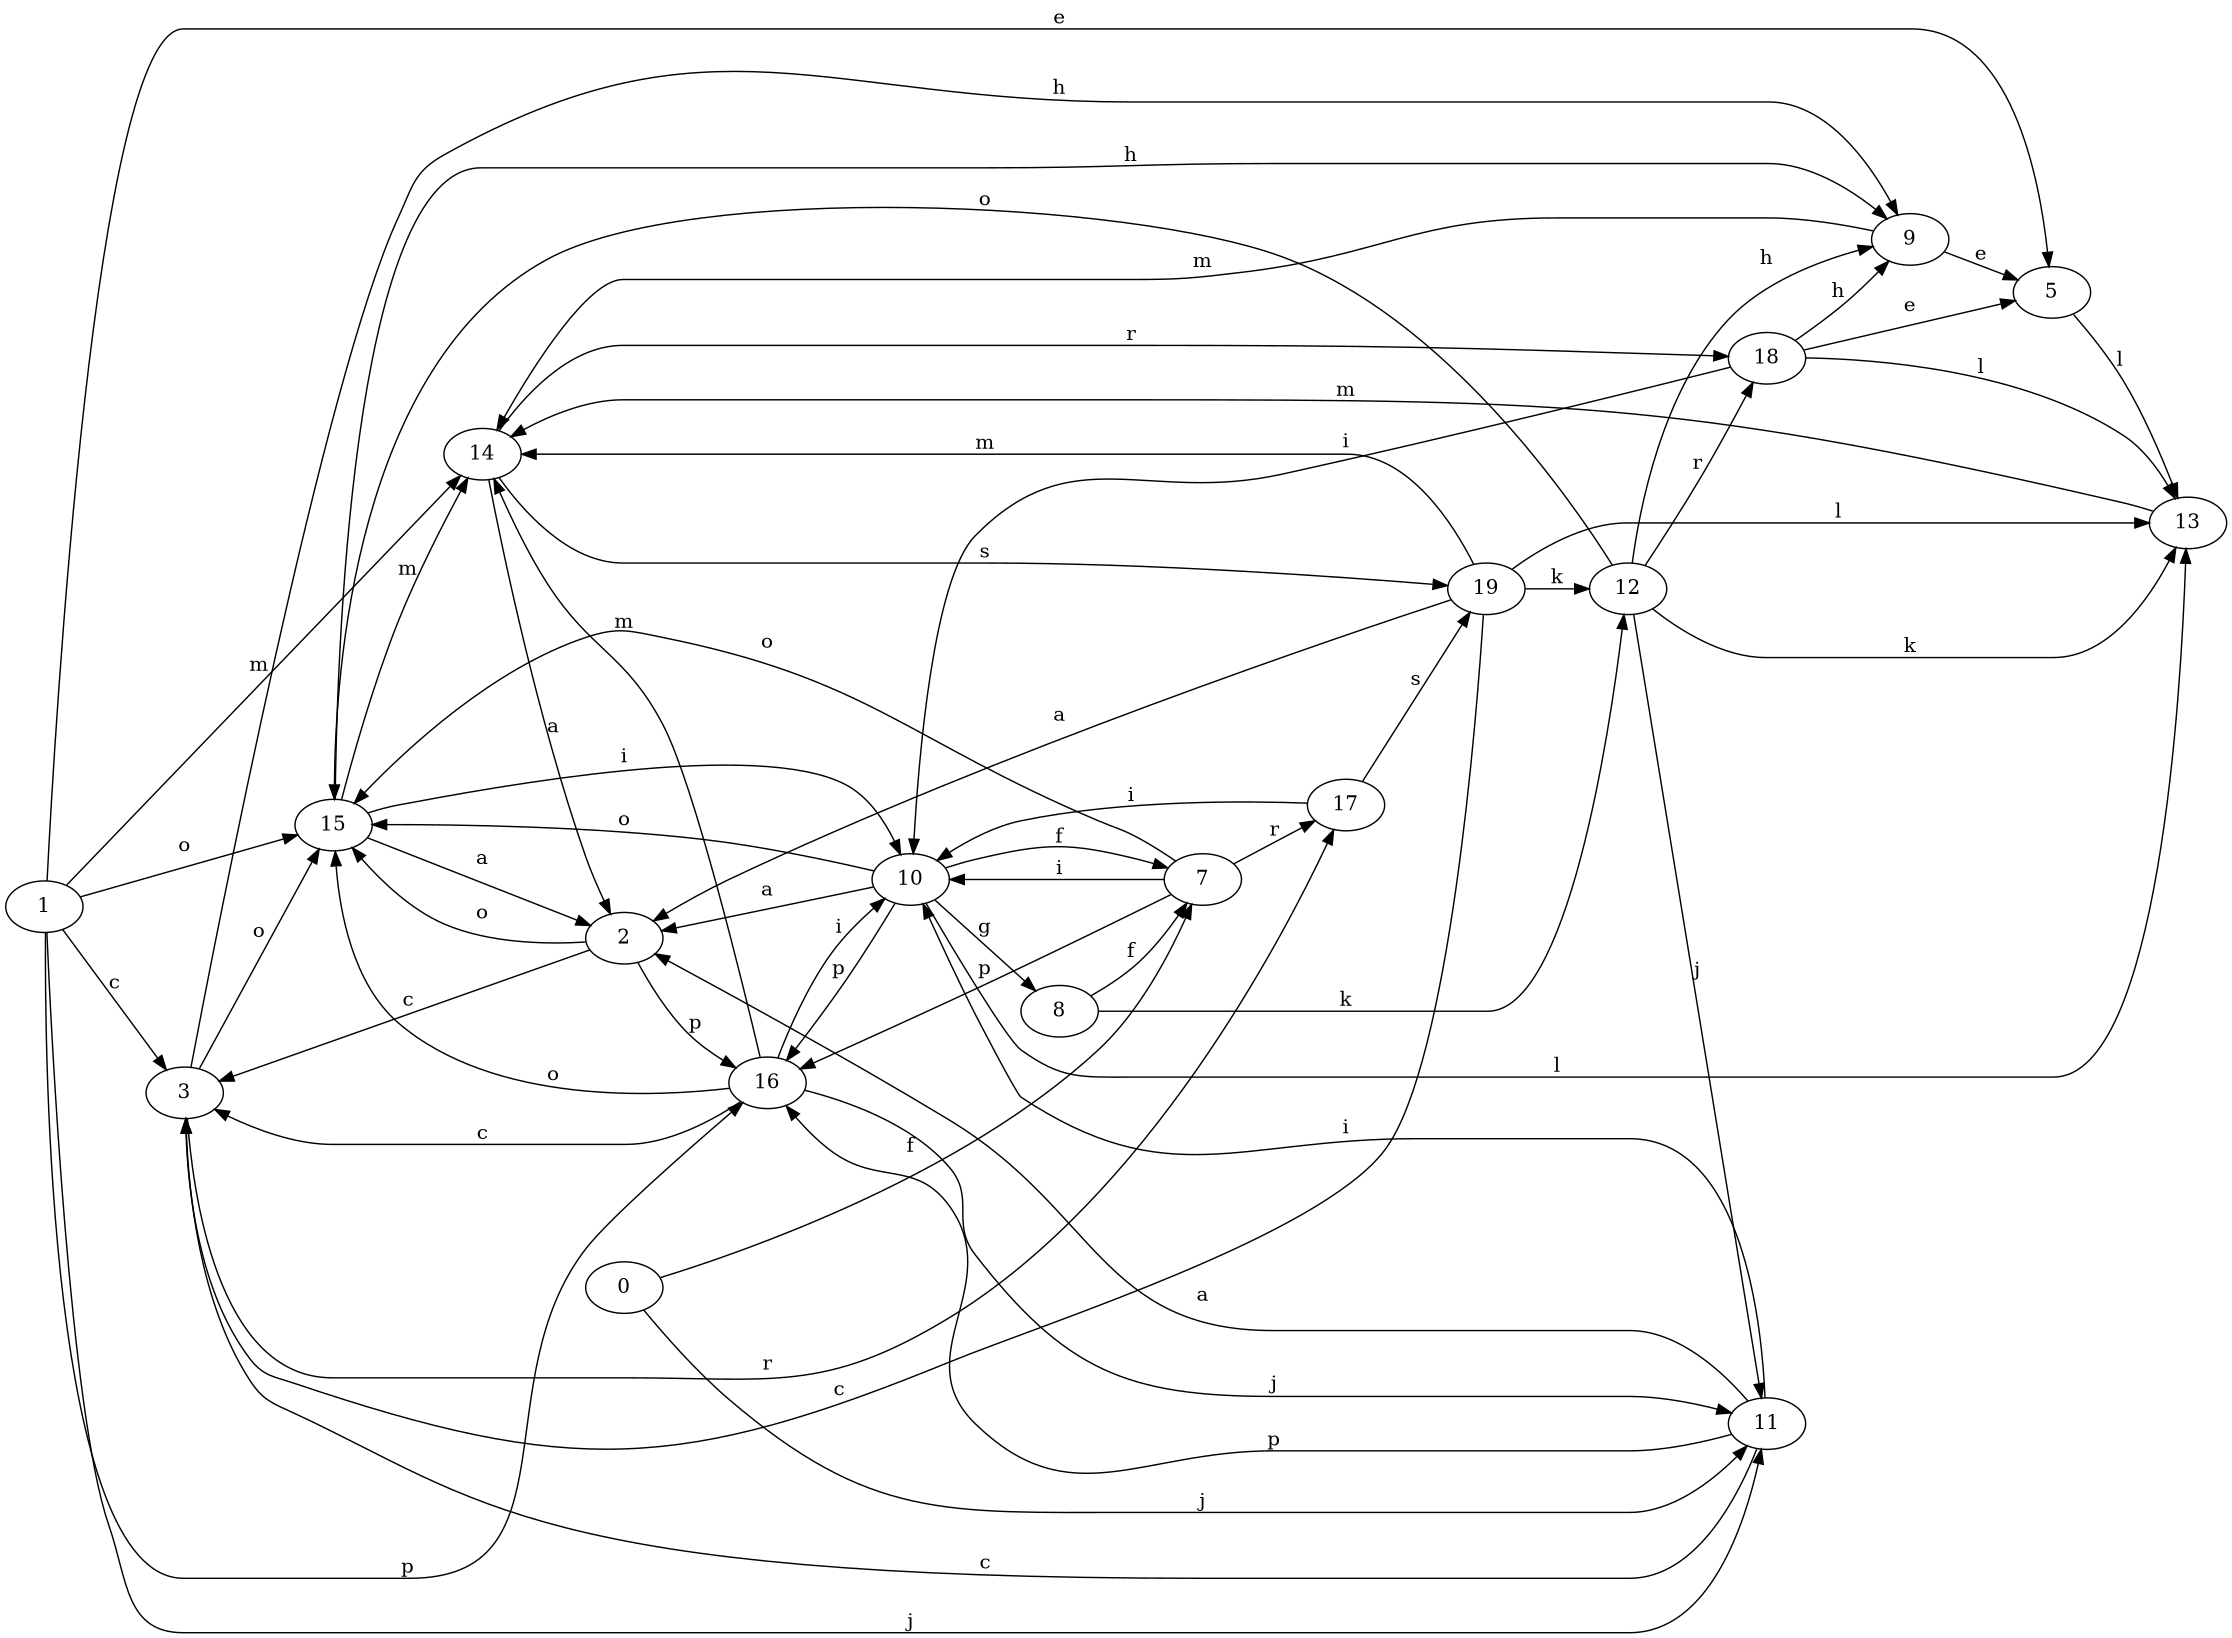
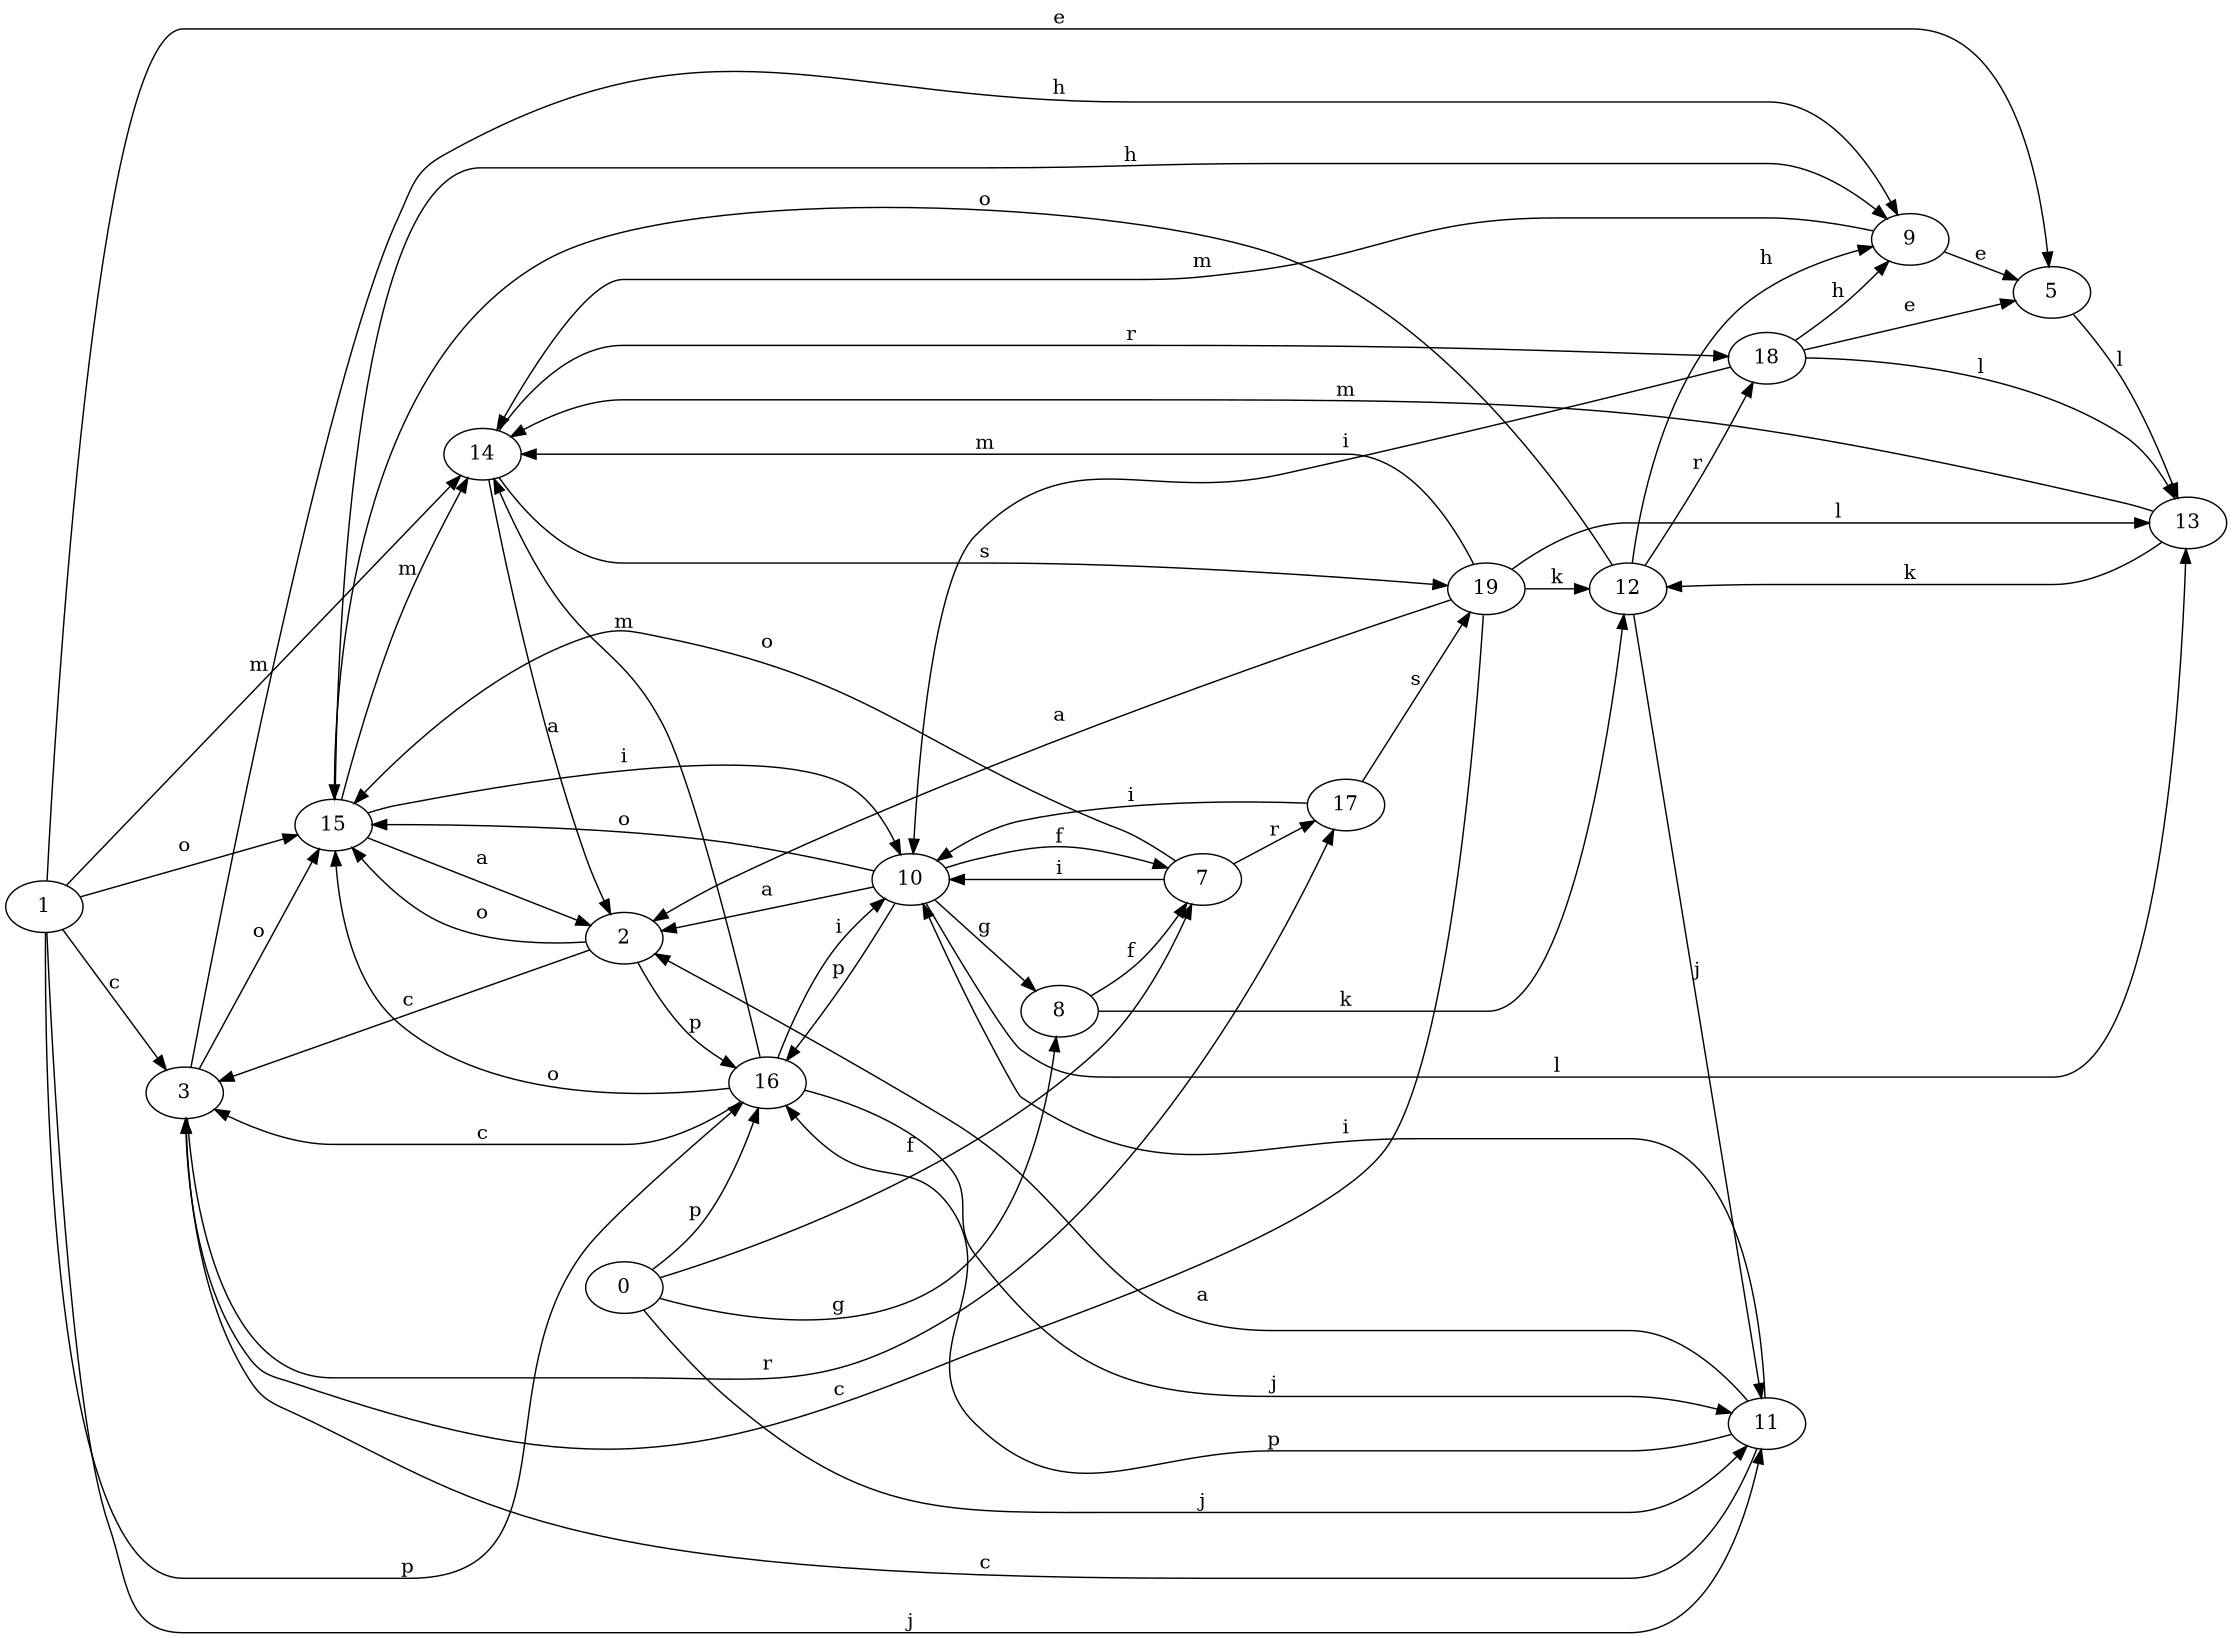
edge "12" -> "13": reversed
edge "7" -> "16": now "0" -> "16"
edge "0" -> "8": added, label "g"
